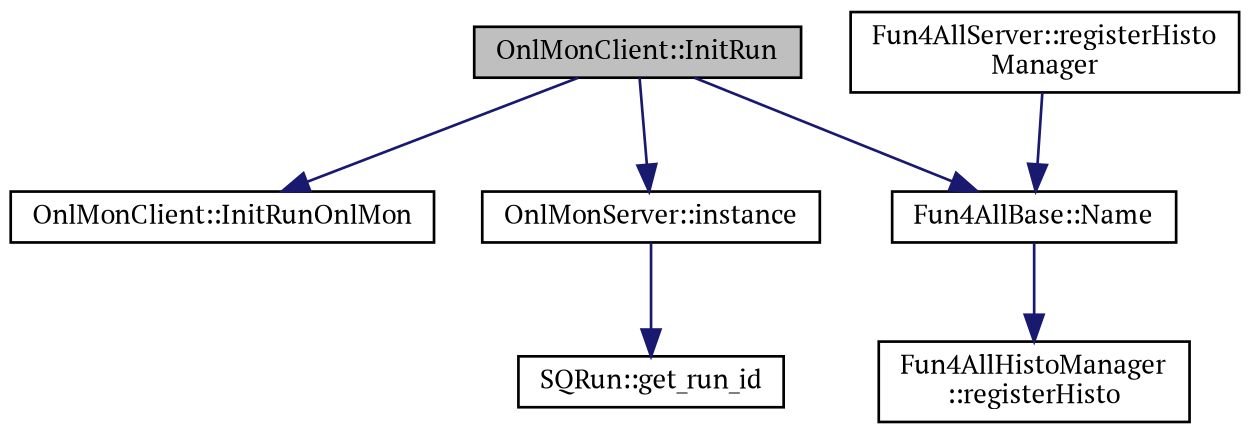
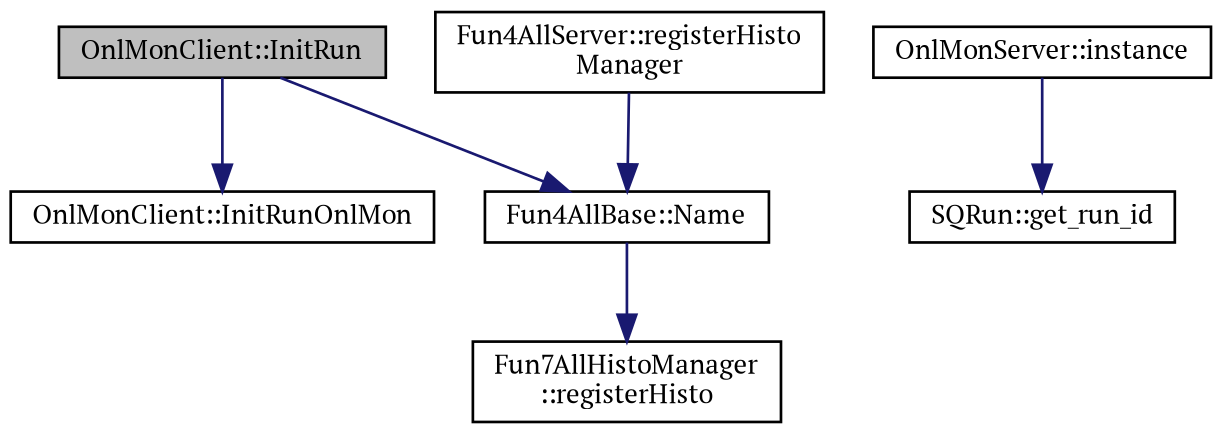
edge "OnlMonClient::InitRun" -> "OnlMonServer::instance": removed
node "Fun4AllHistoManager ::registerHisto": label "Fun4AllHistoManager ::registerHisto" -> "Fun7AllHistoManager ::registerHisto"
